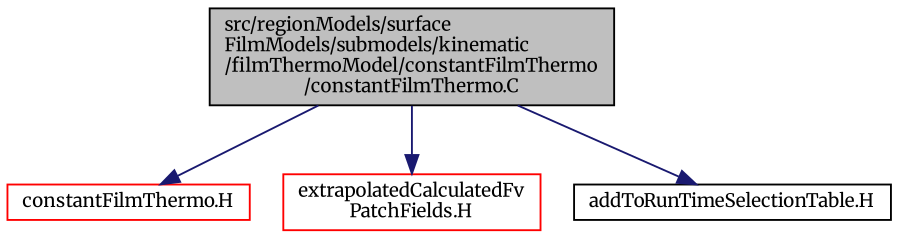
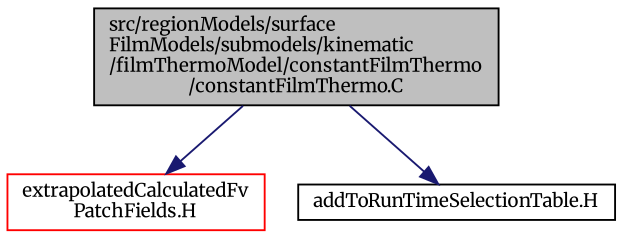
node "constantFilmThermo.H": removed
